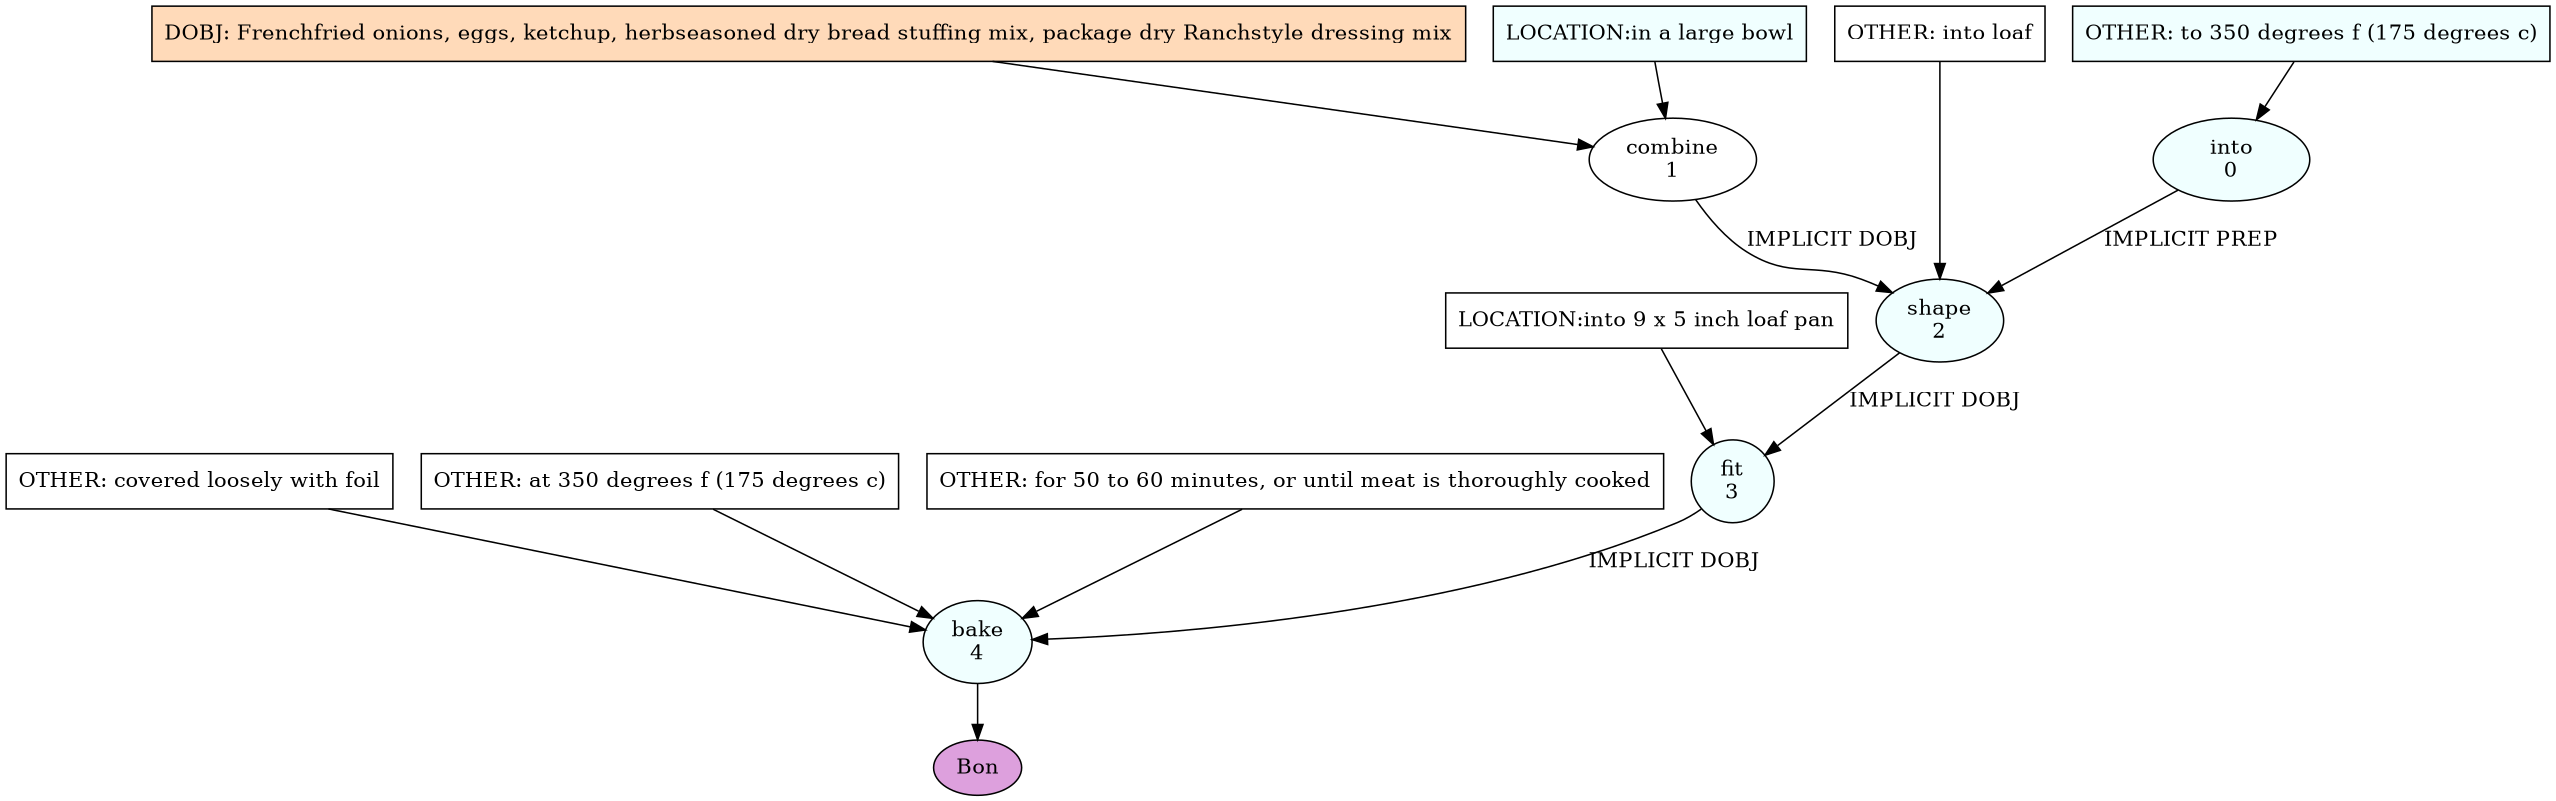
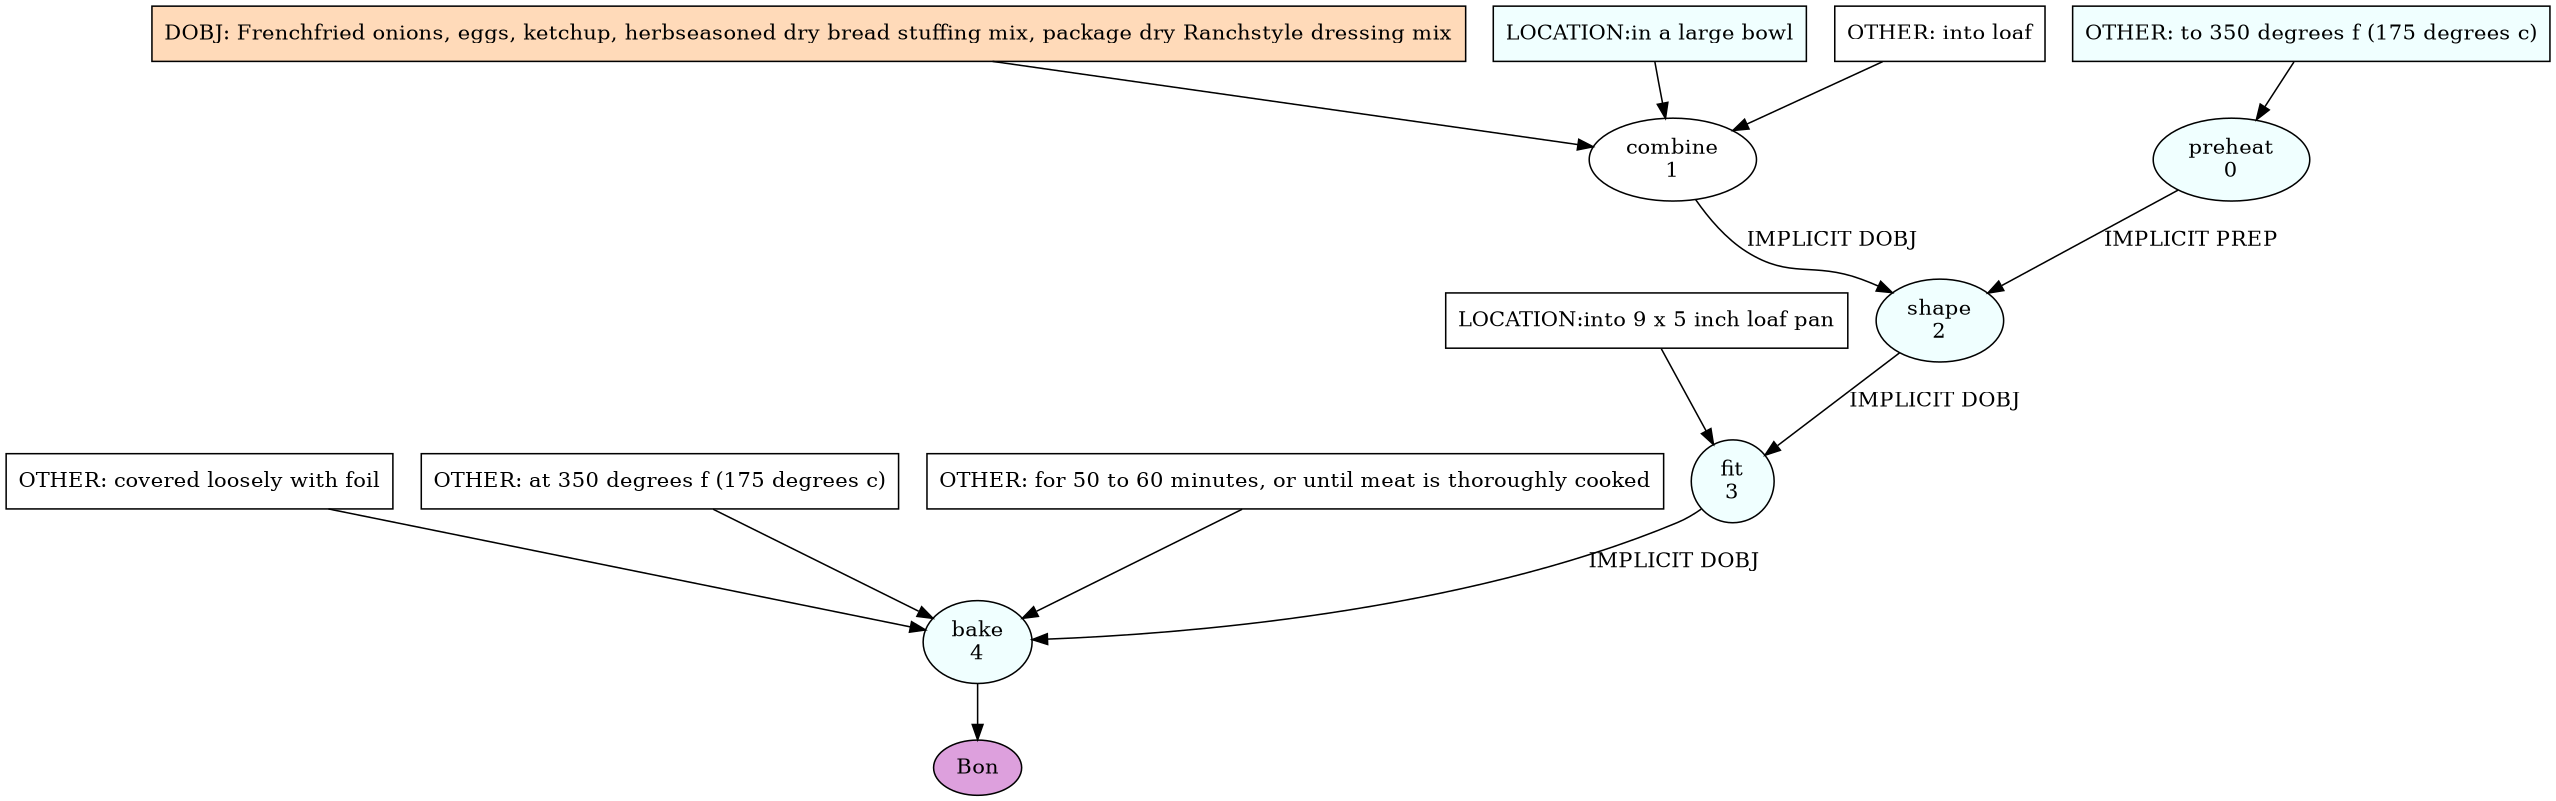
node "into 0": label "into 0" -> "preheat 0"
edge "OTHER: into loaf" -> "shape 2": now "OTHER: into loaf" -> "combine 1"
